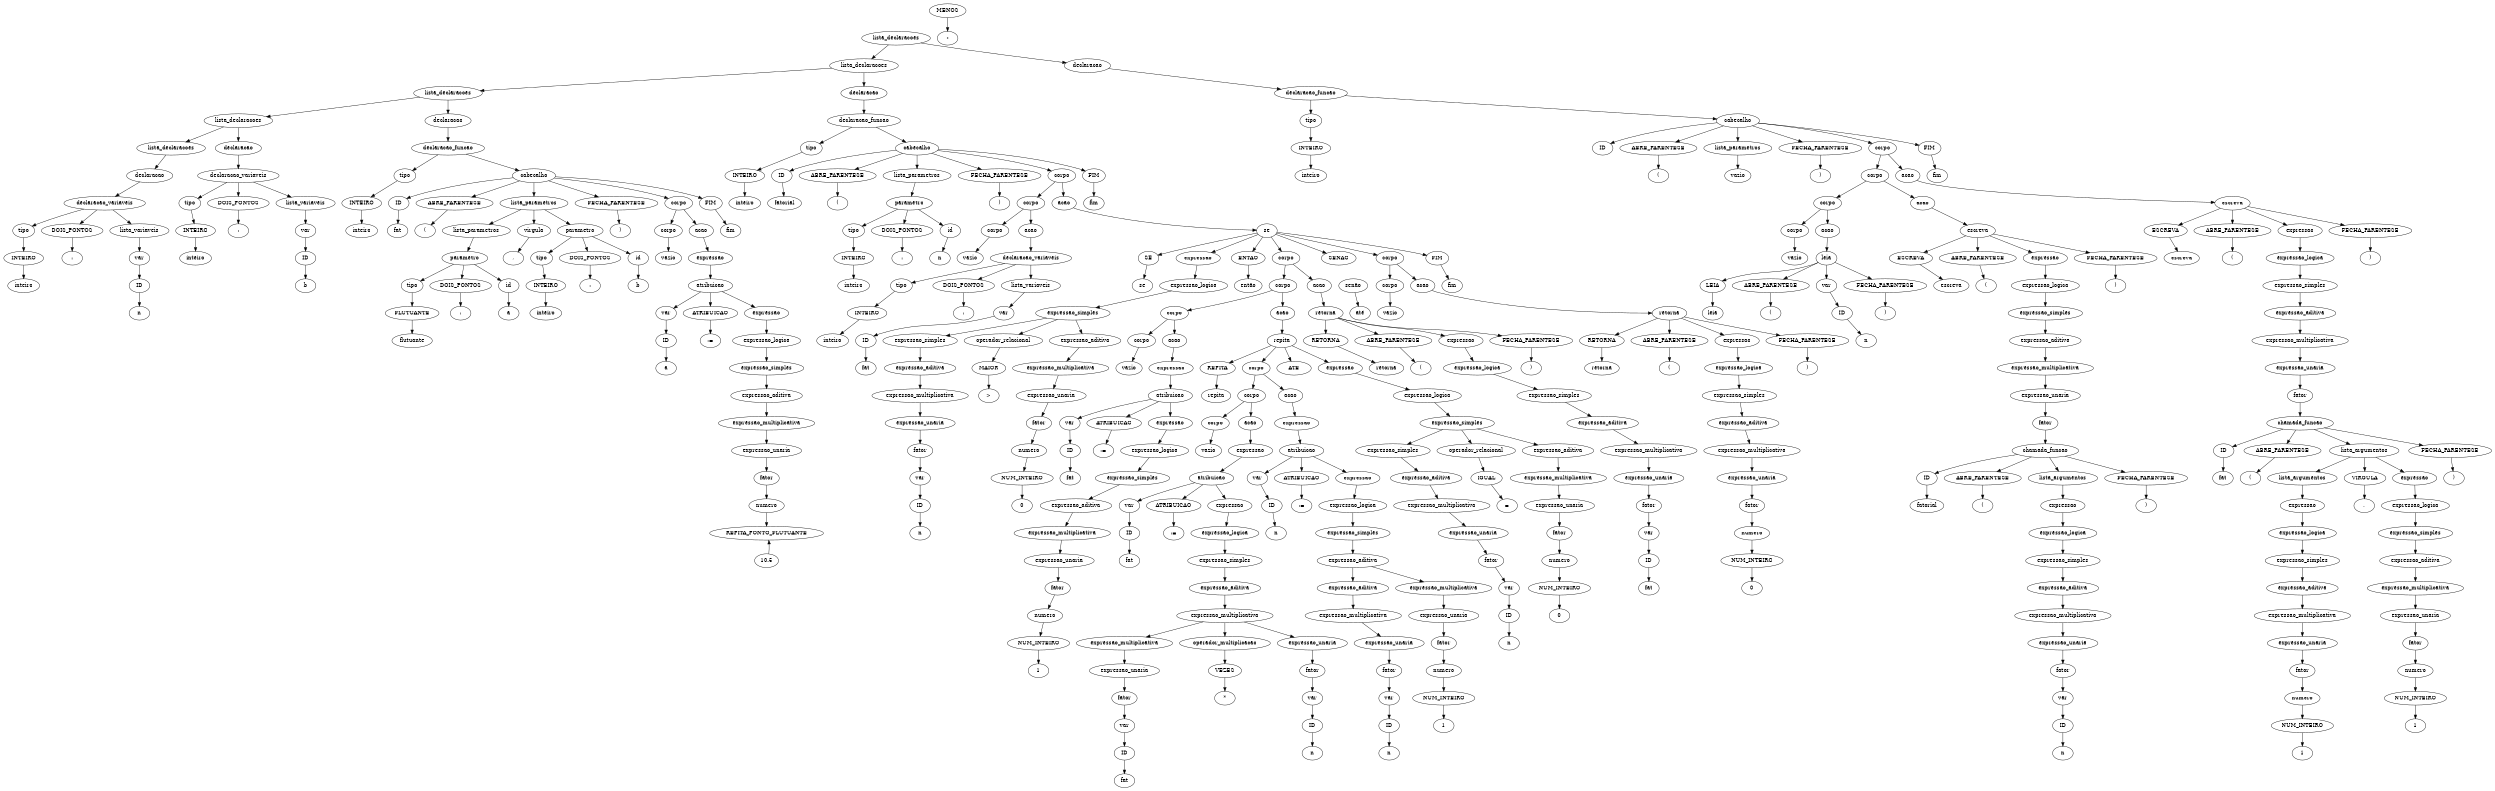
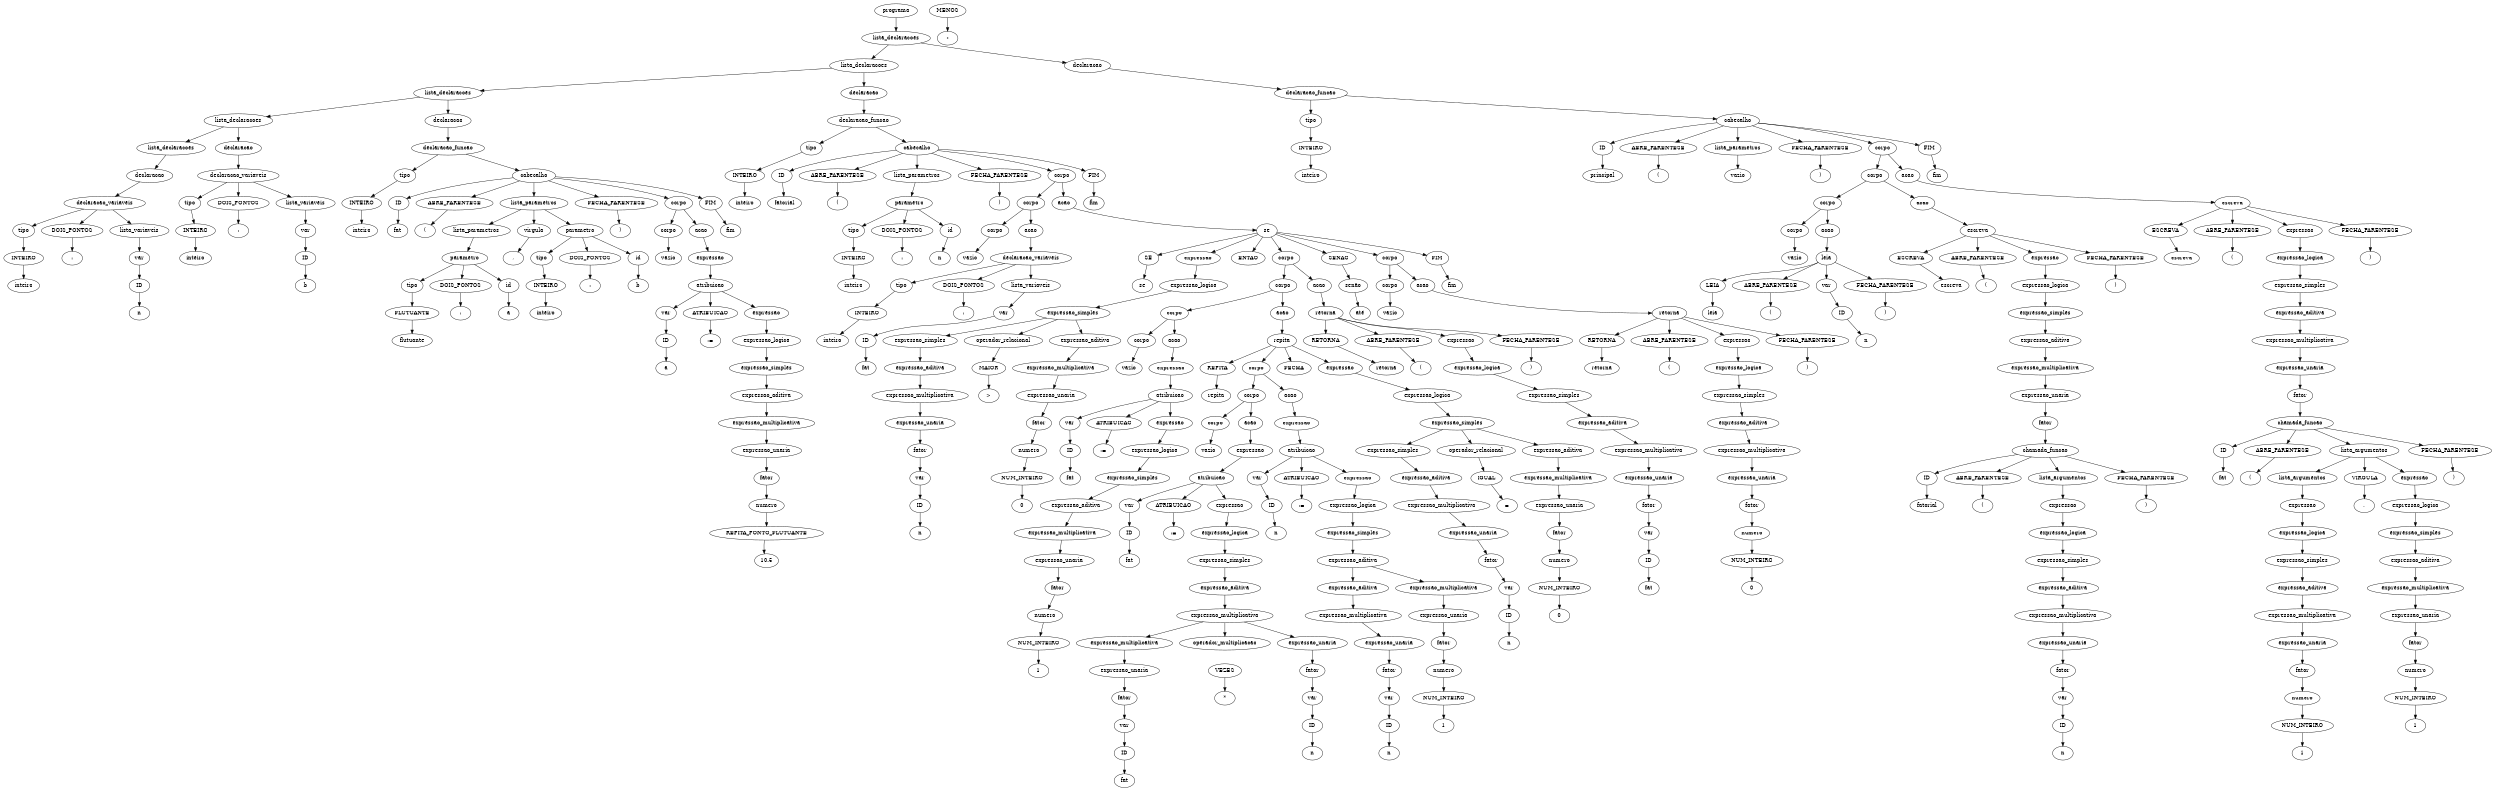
node "programa": added
node "principal": added
edge "SENAO" -> "senão": added
node "então": removed
node "ATE": label "ATE" -> "FECHA"
edge "10.5" -> "REPITA_PONTO_FLUTUANTE": reversed
edge "operador_multiplicacao" -> "VEZES": removed
